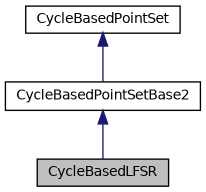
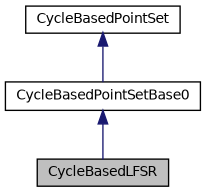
node "CycleBasedPointSetBase2": label "CycleBasedPointSetBase2" -> "CycleBasedPointSetBase0"
